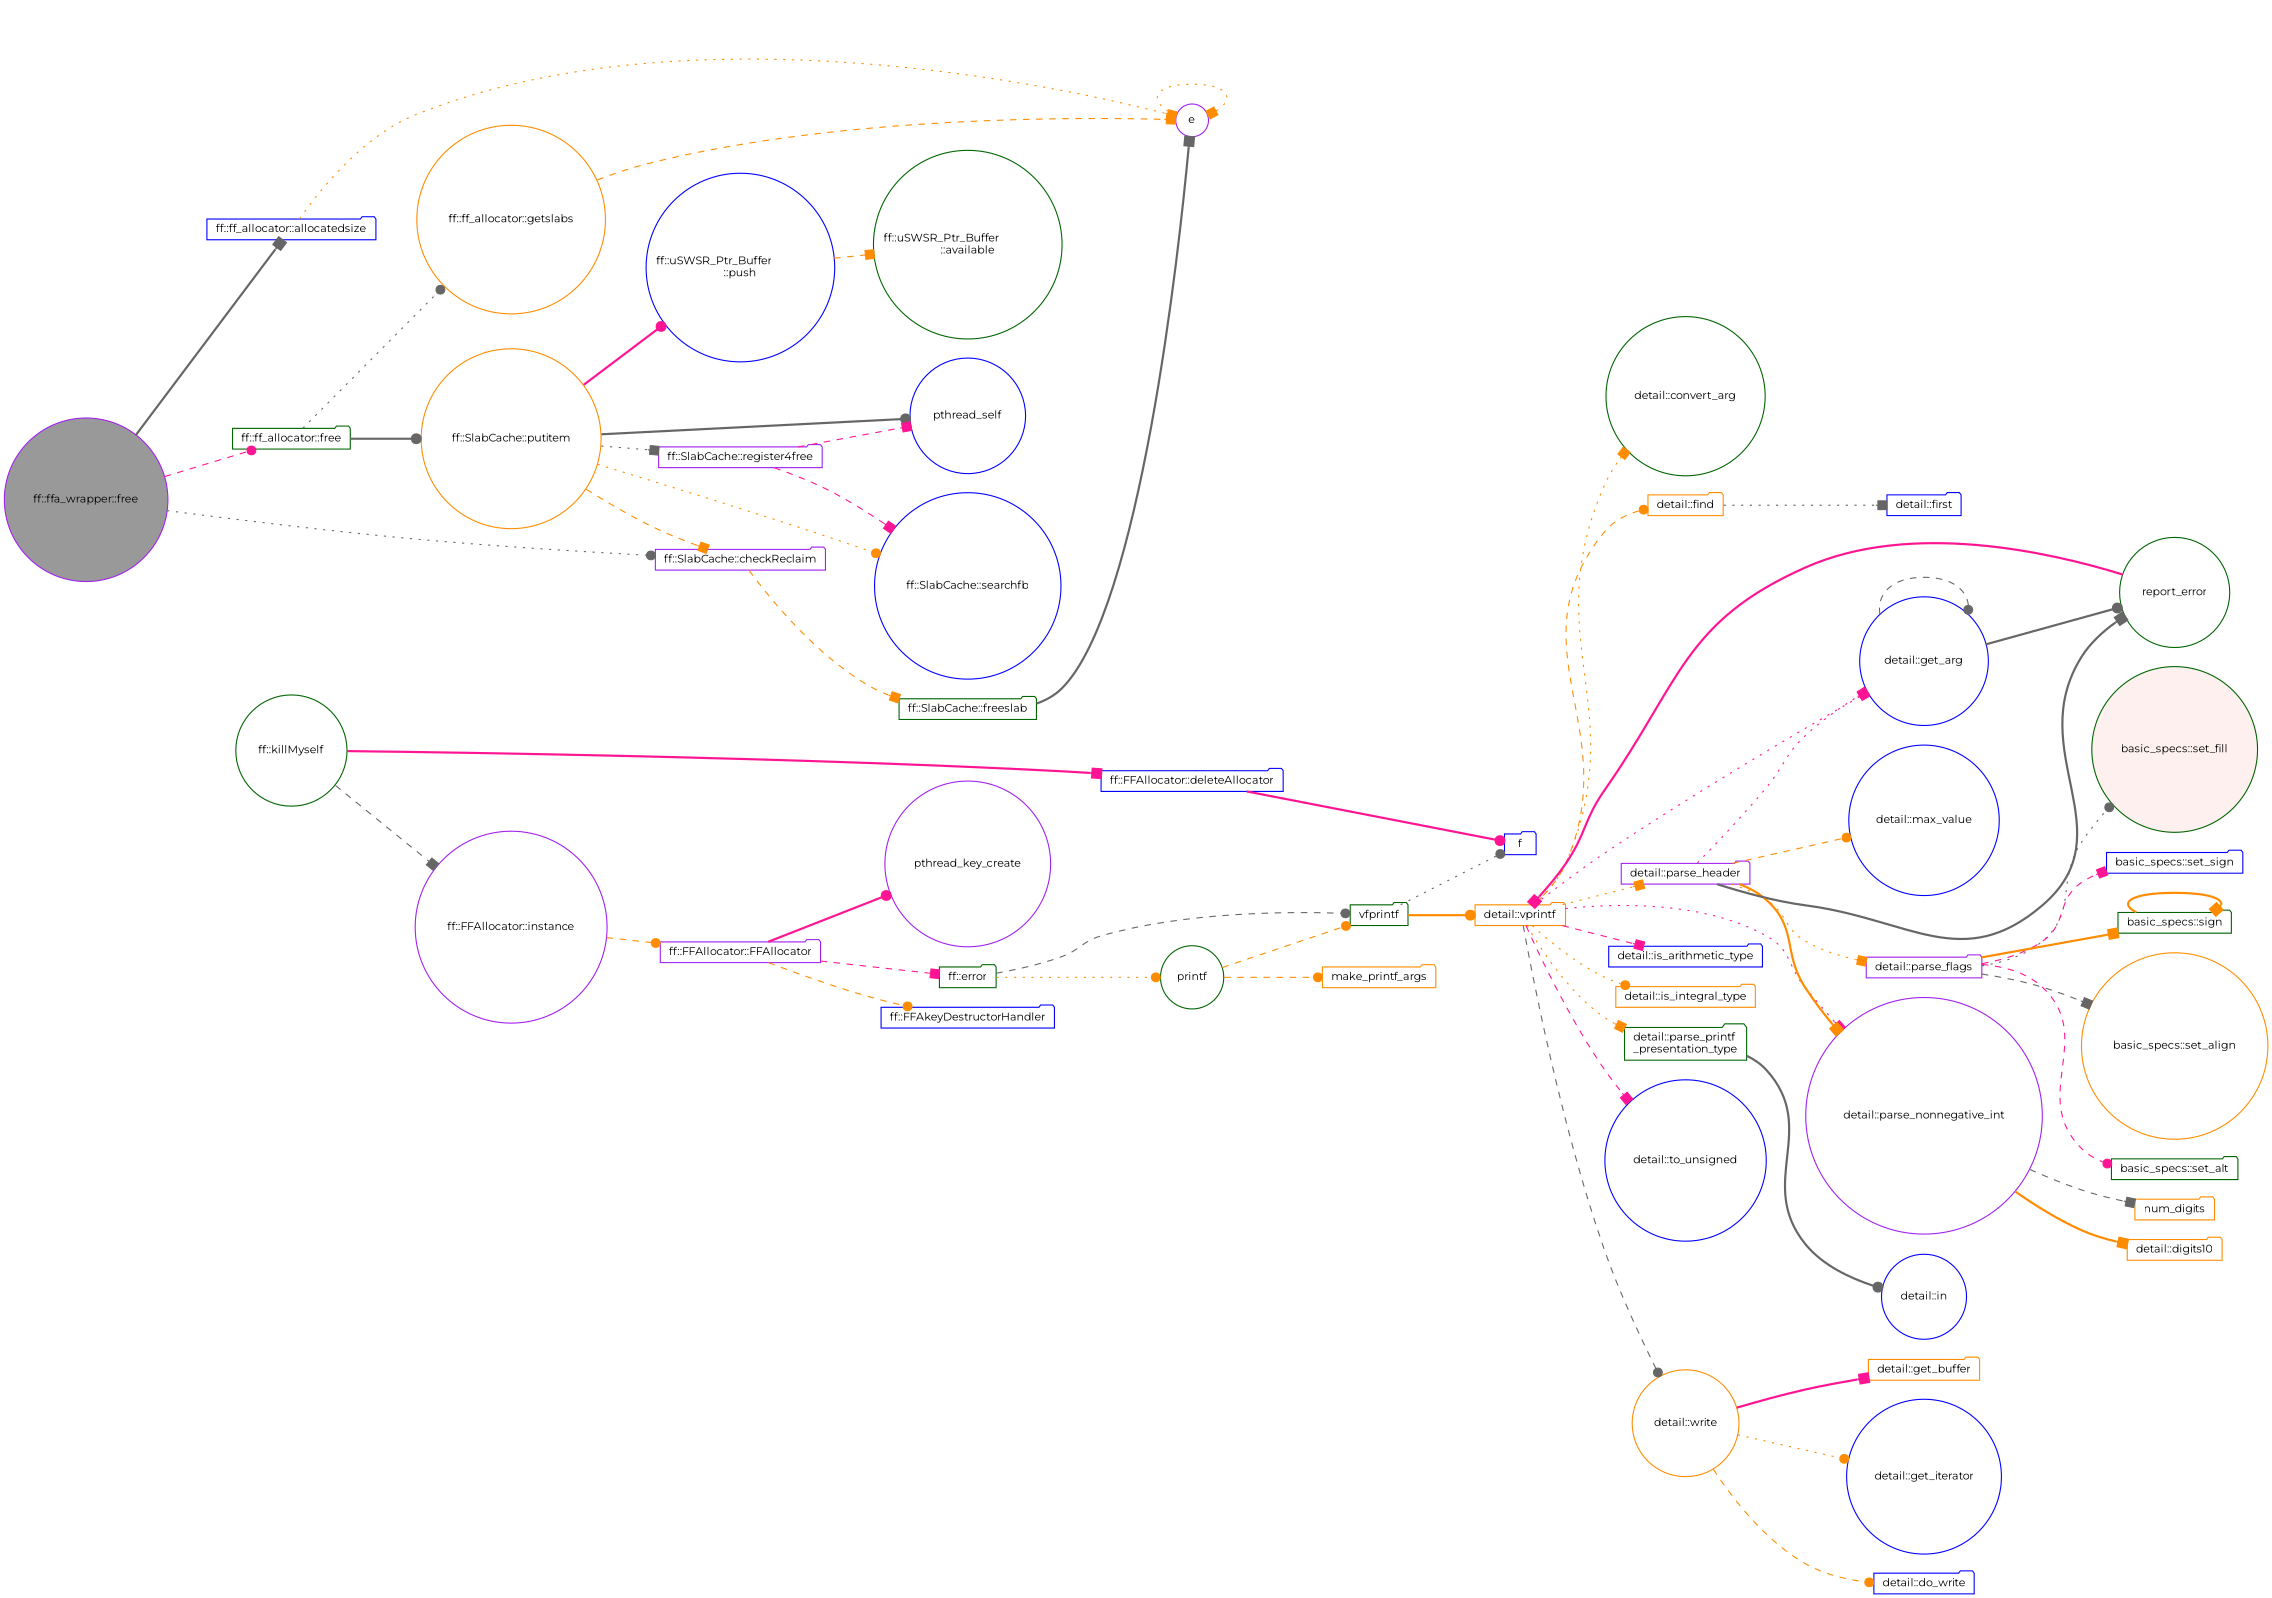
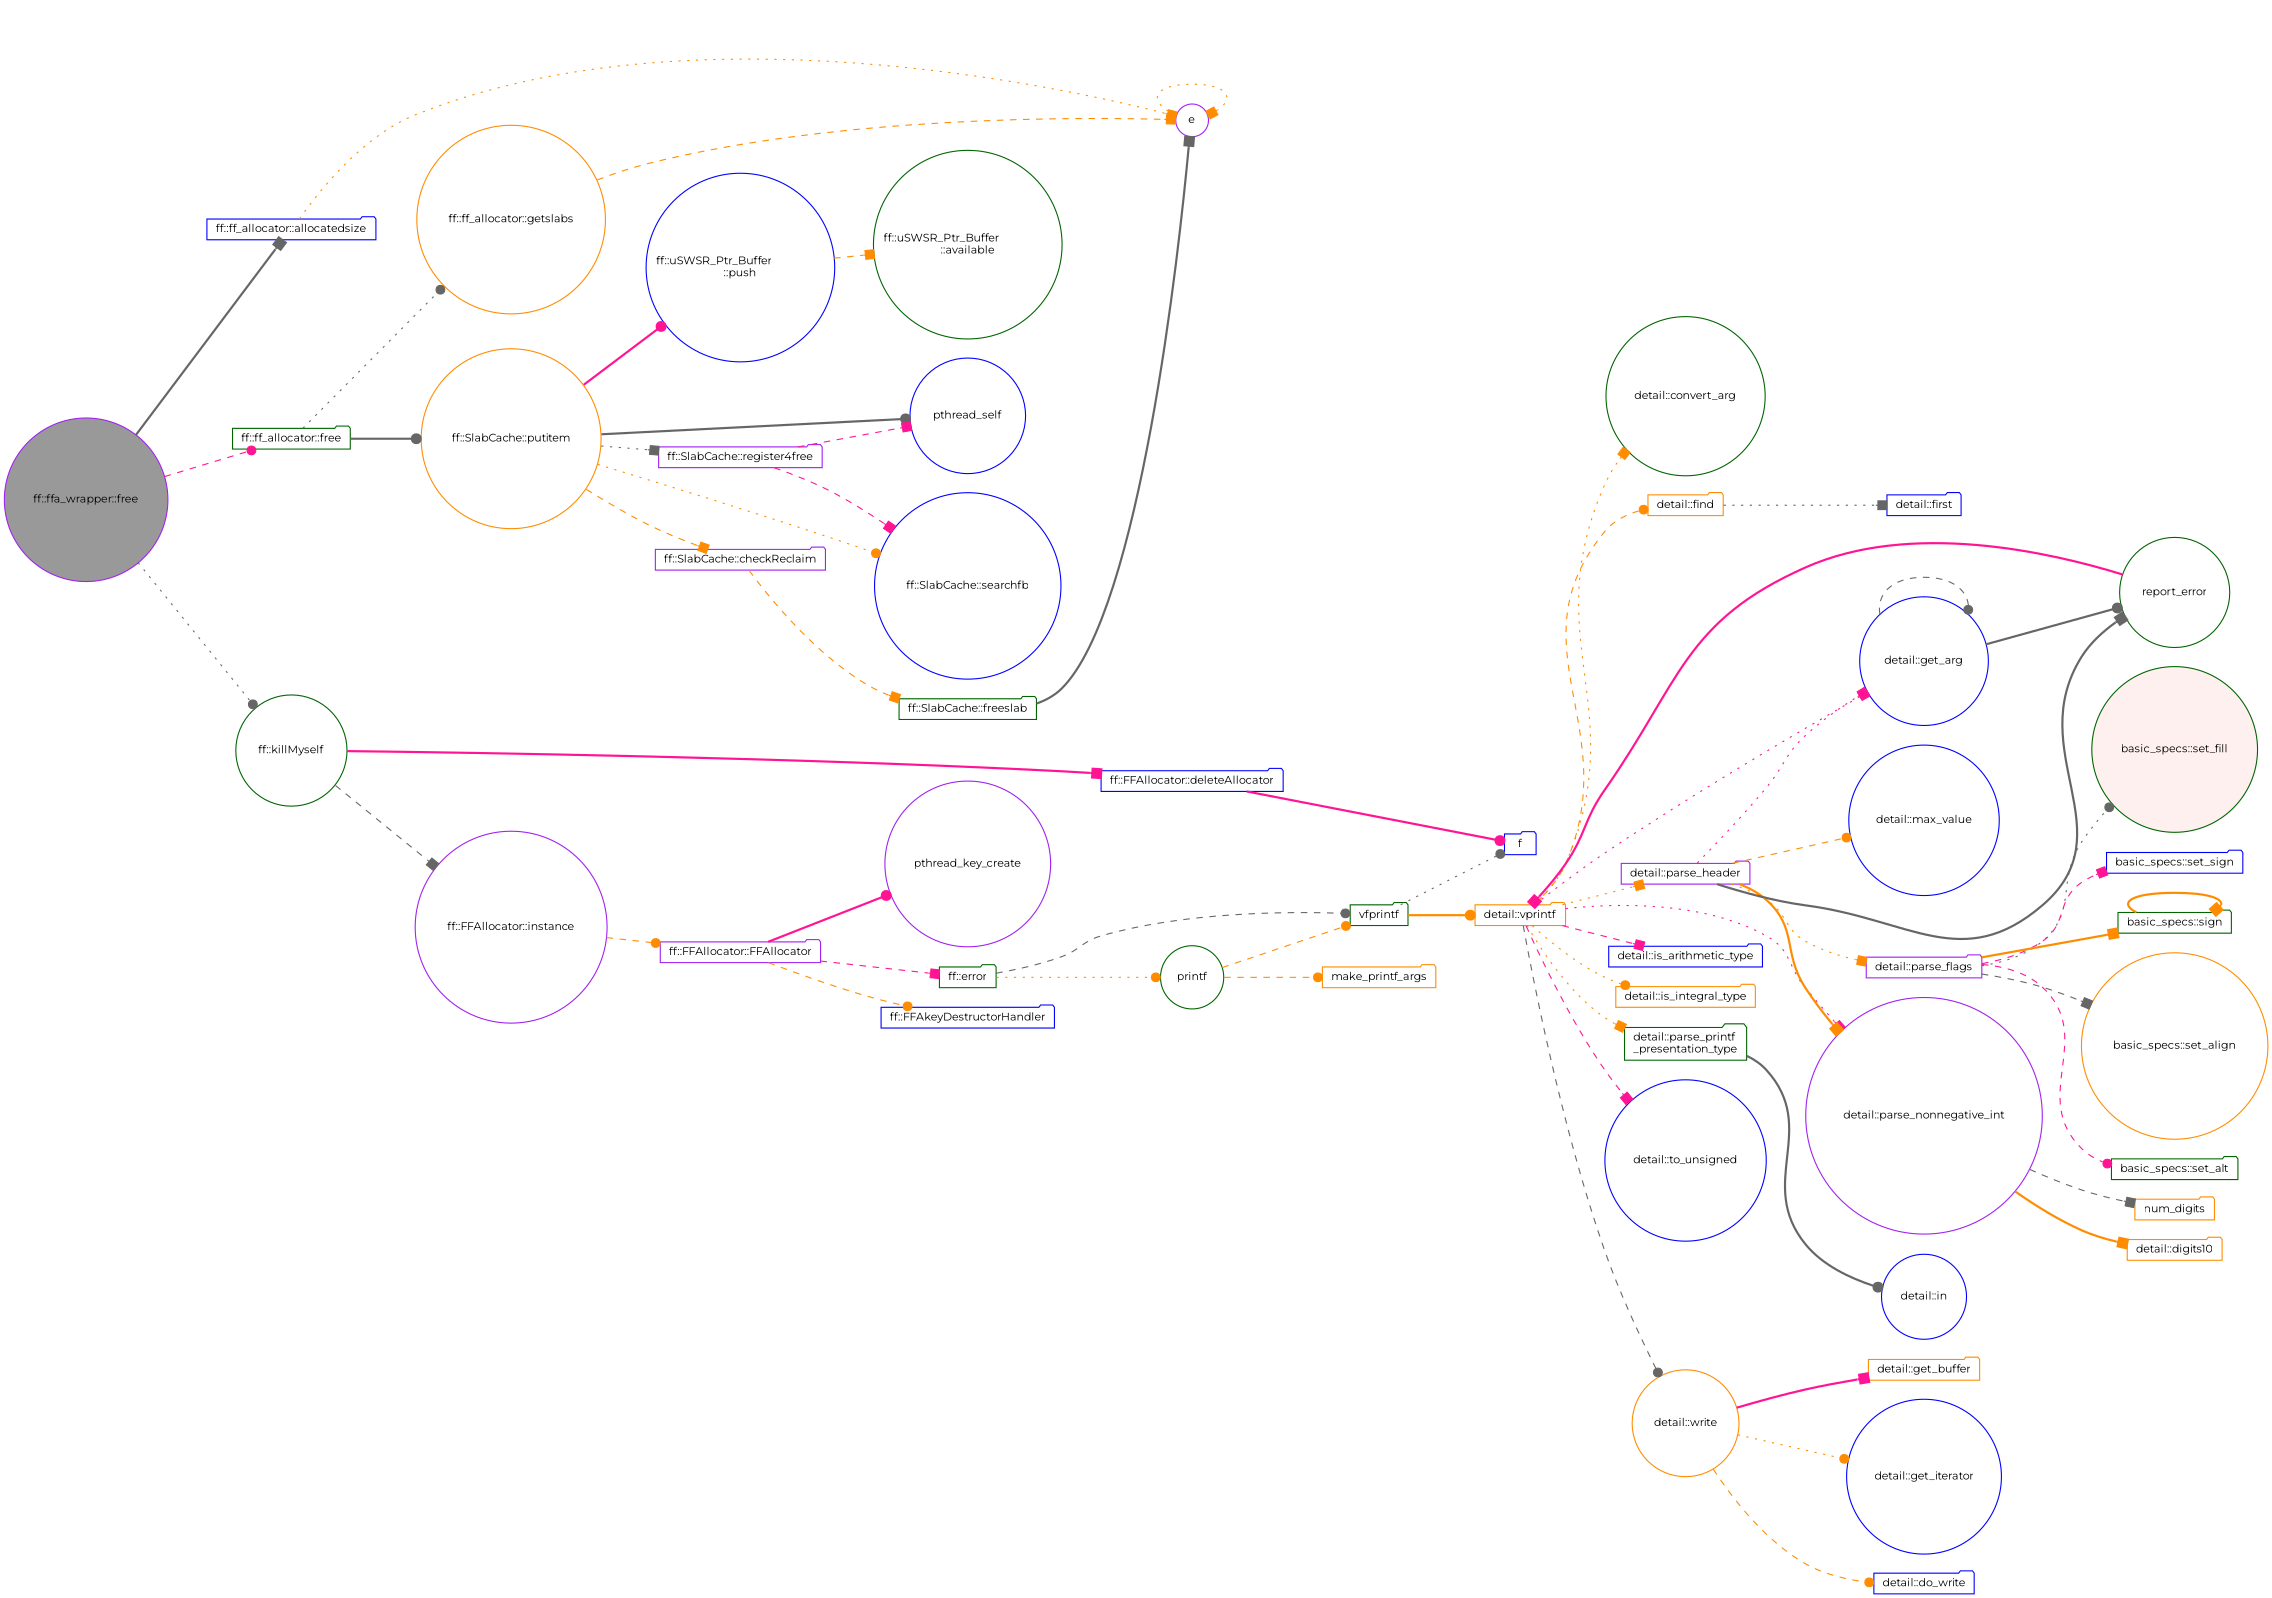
edge "ff::ffa_wrapper::free" -> "ff::SlabCache::checkReclaim": now "ff::ffa_wrapper::free" -> "ff::killMyself"
